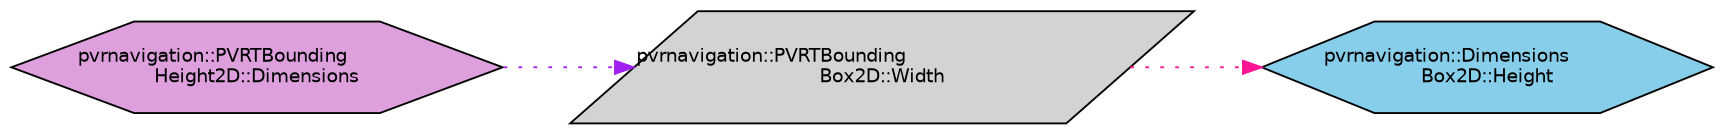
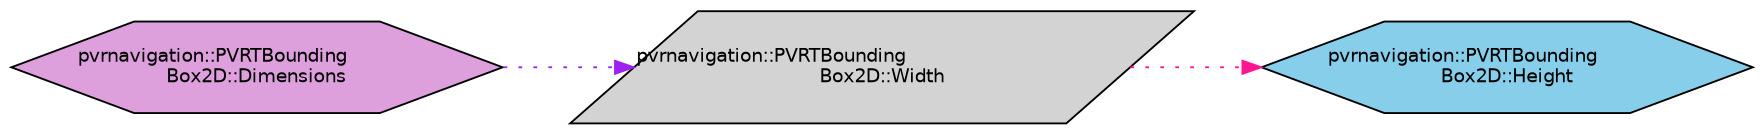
node "pvrnavigation::PVRTBounding Height2D::Dimensions": label "pvrnavigation::PVRTBounding Height2D::Dimensions" -> "pvrnavigation::PVRTBounding Box2D::Dimensions"
node "pvrnavigation::Dimensions Box2D::Height": label "pvrnavigation::Dimensions Box2D::Height" -> "pvrnavigation::PVRTBounding Box2D::Height"
